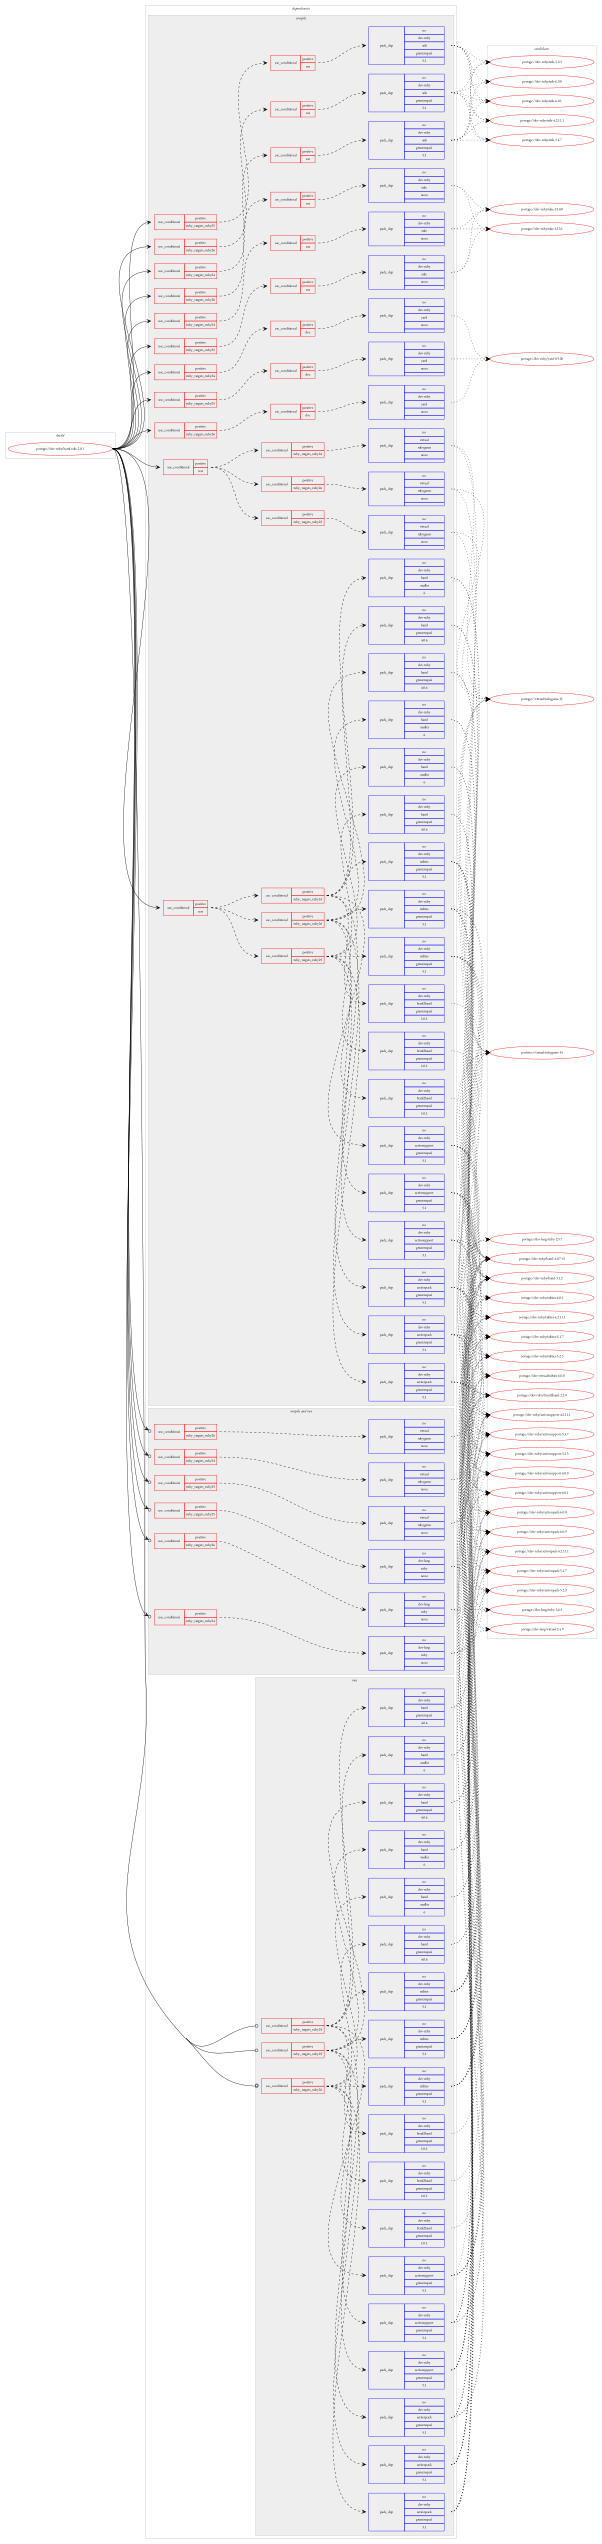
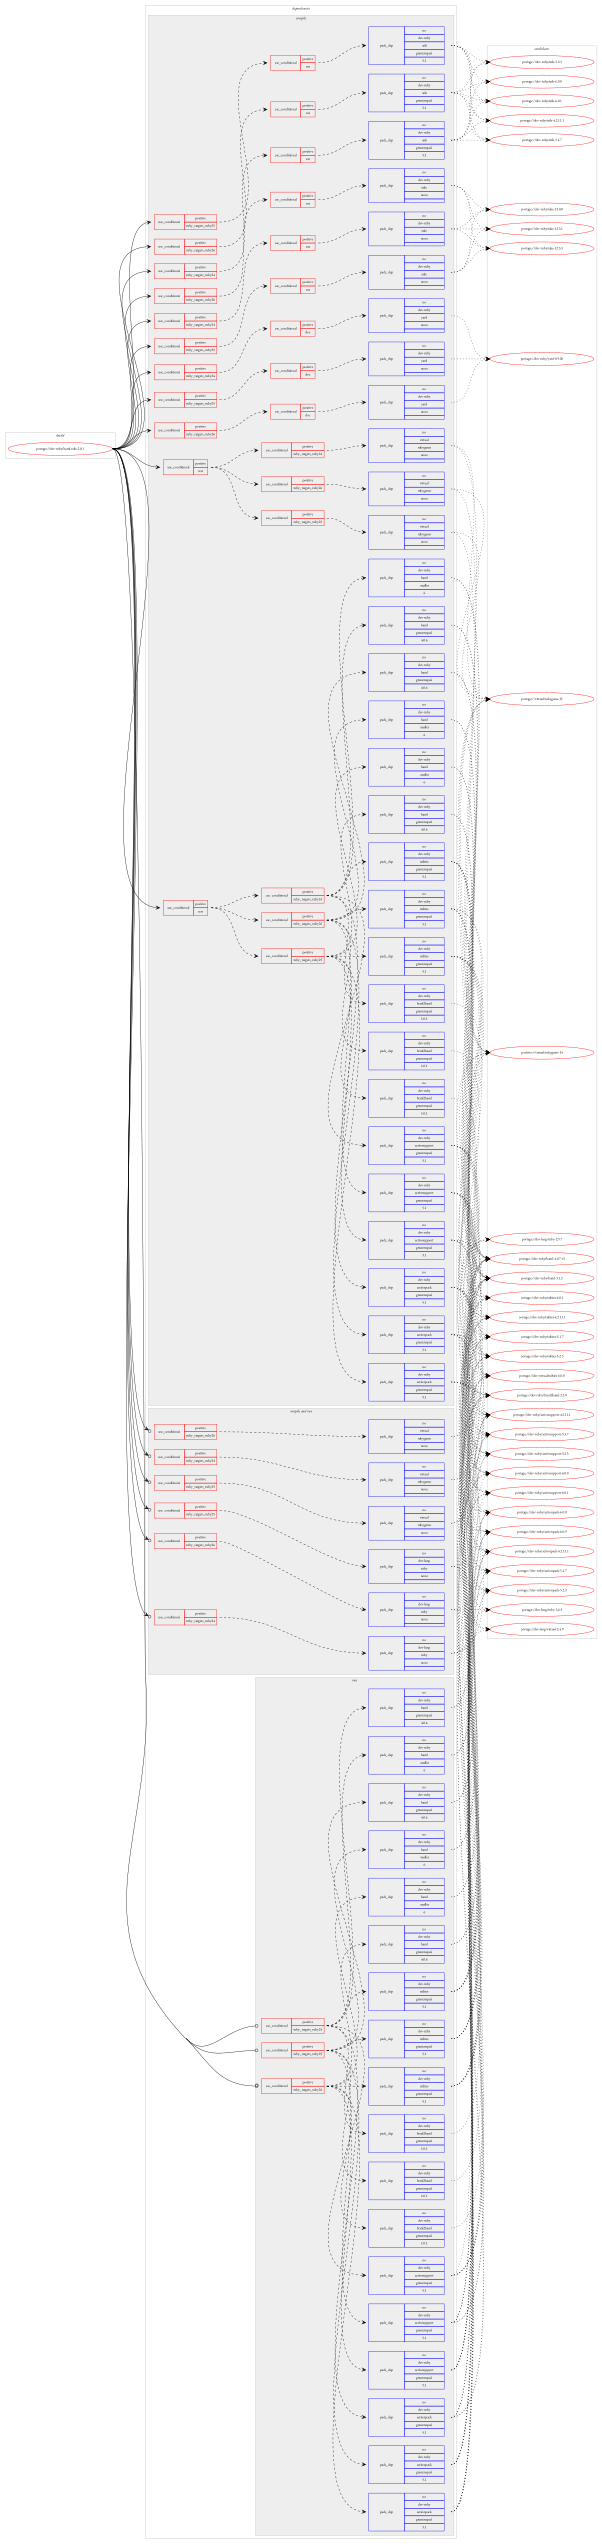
node "portage://dev-ruby/rake-12.3.3": added
